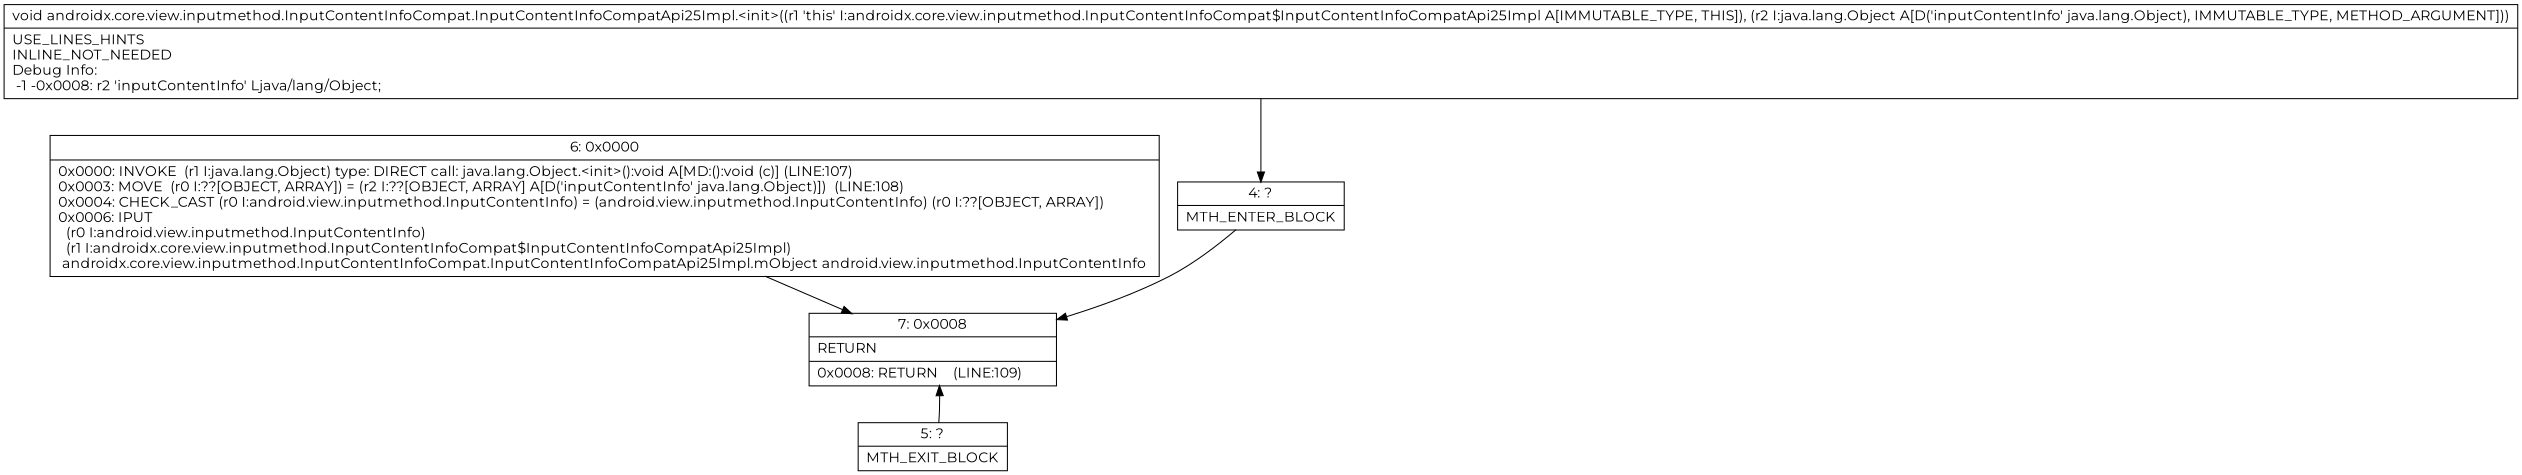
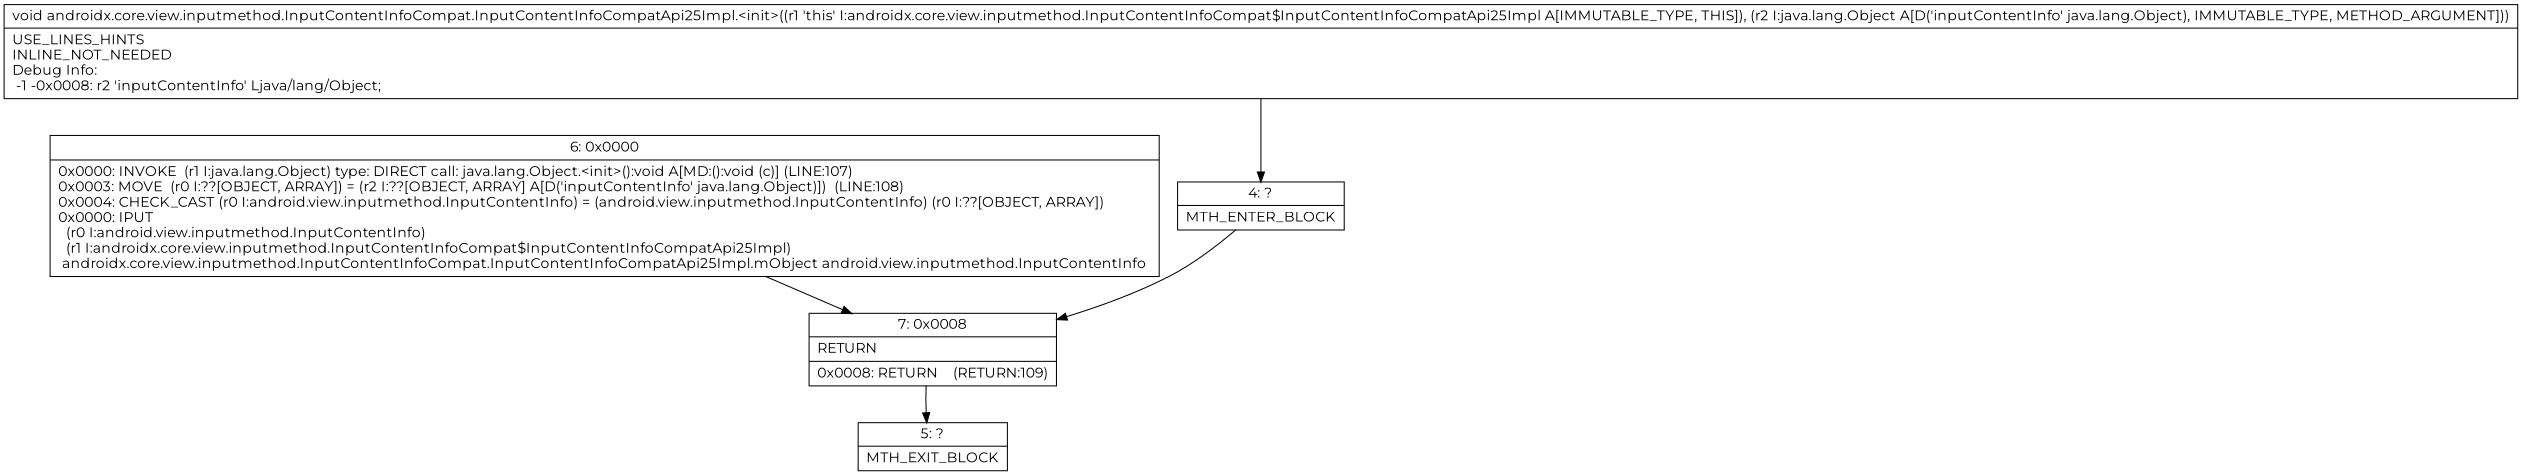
node "6: 0x0000": text "0x0006: IPUT" -> "0x0000: IPUT"
node "7: 0x0008": text "0x0008: RETURN    (LINE:109)" -> "0x0008: RETURN    (RETURN:109)"
edge "5: ?" -> "7: 0x0008": reversed
